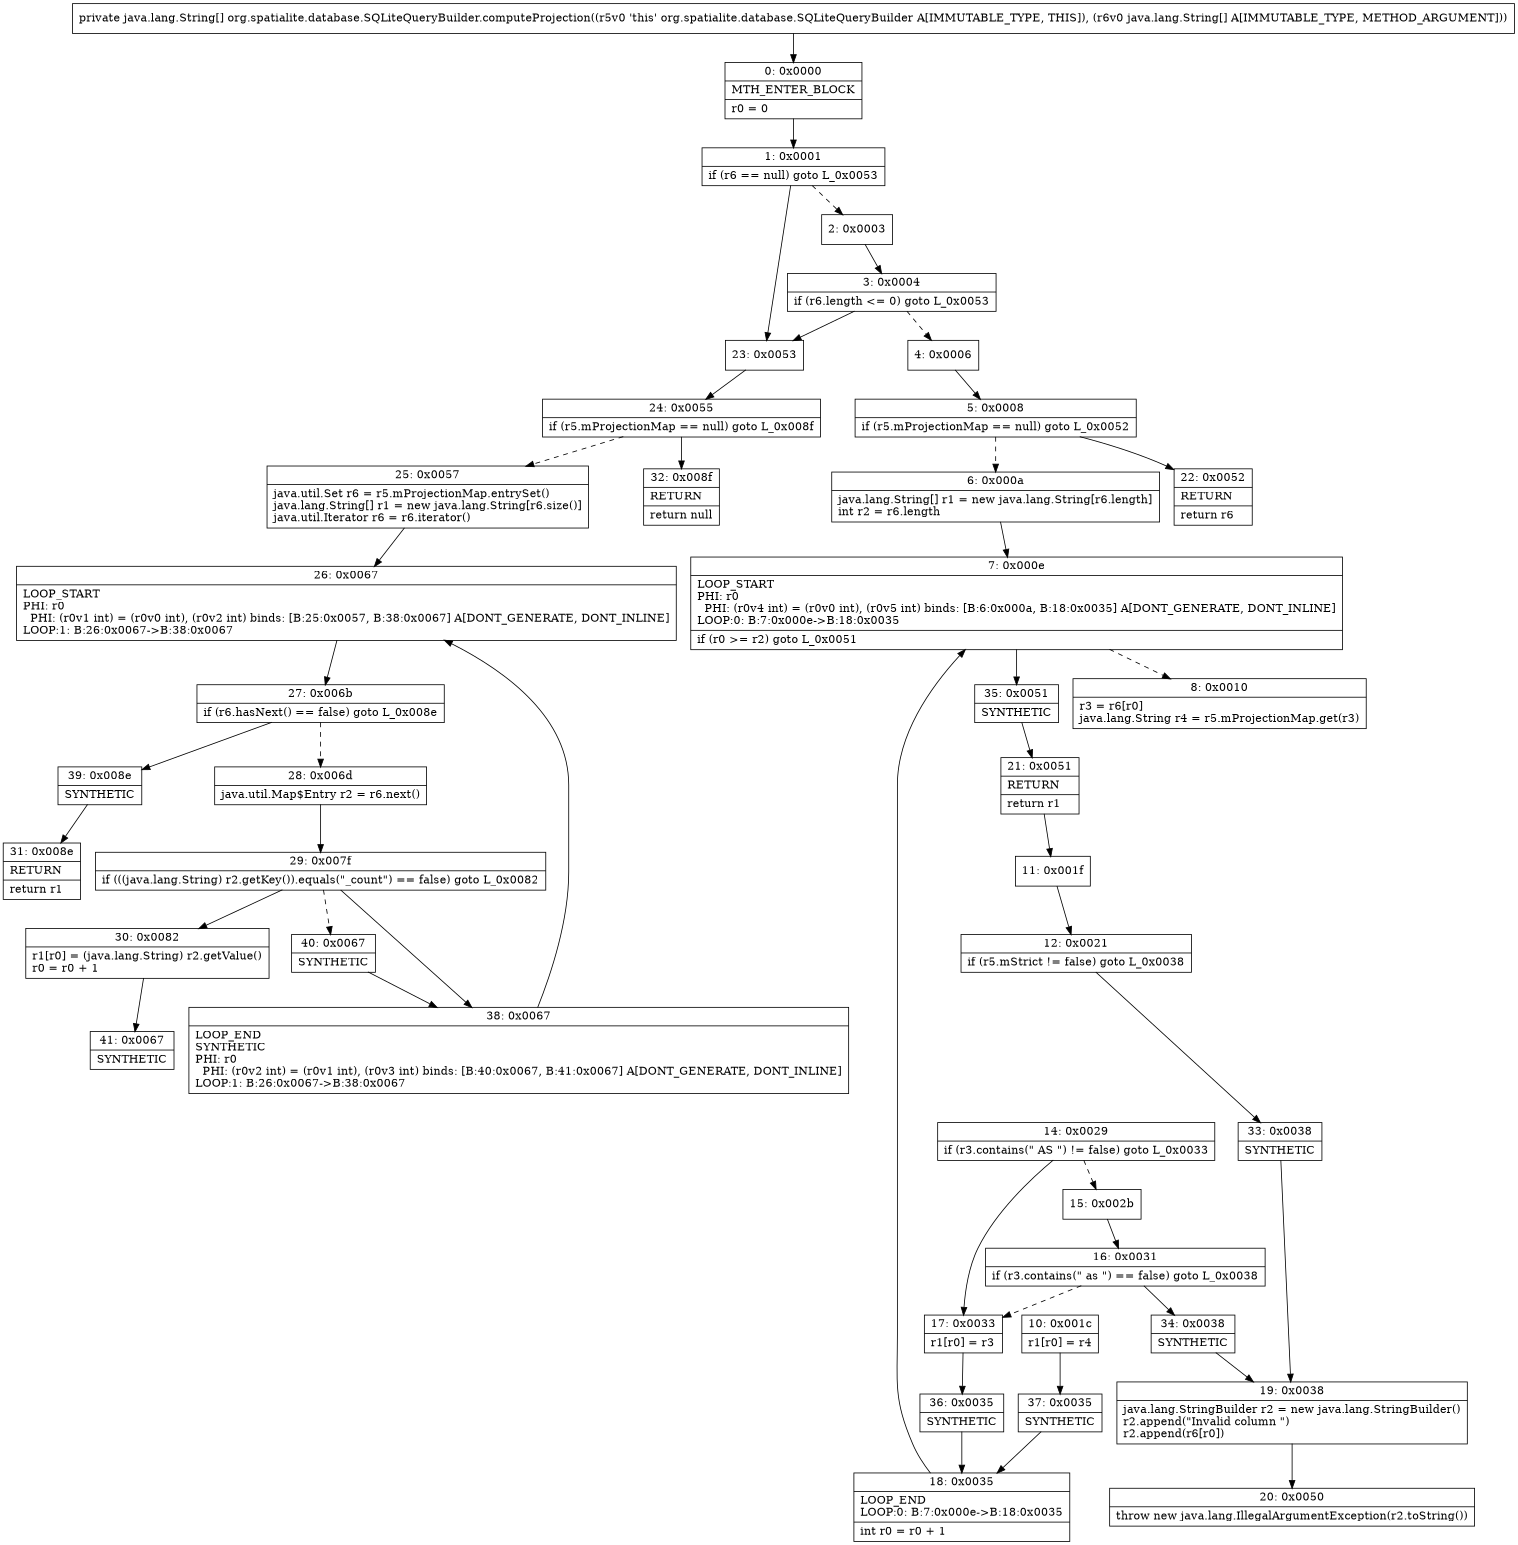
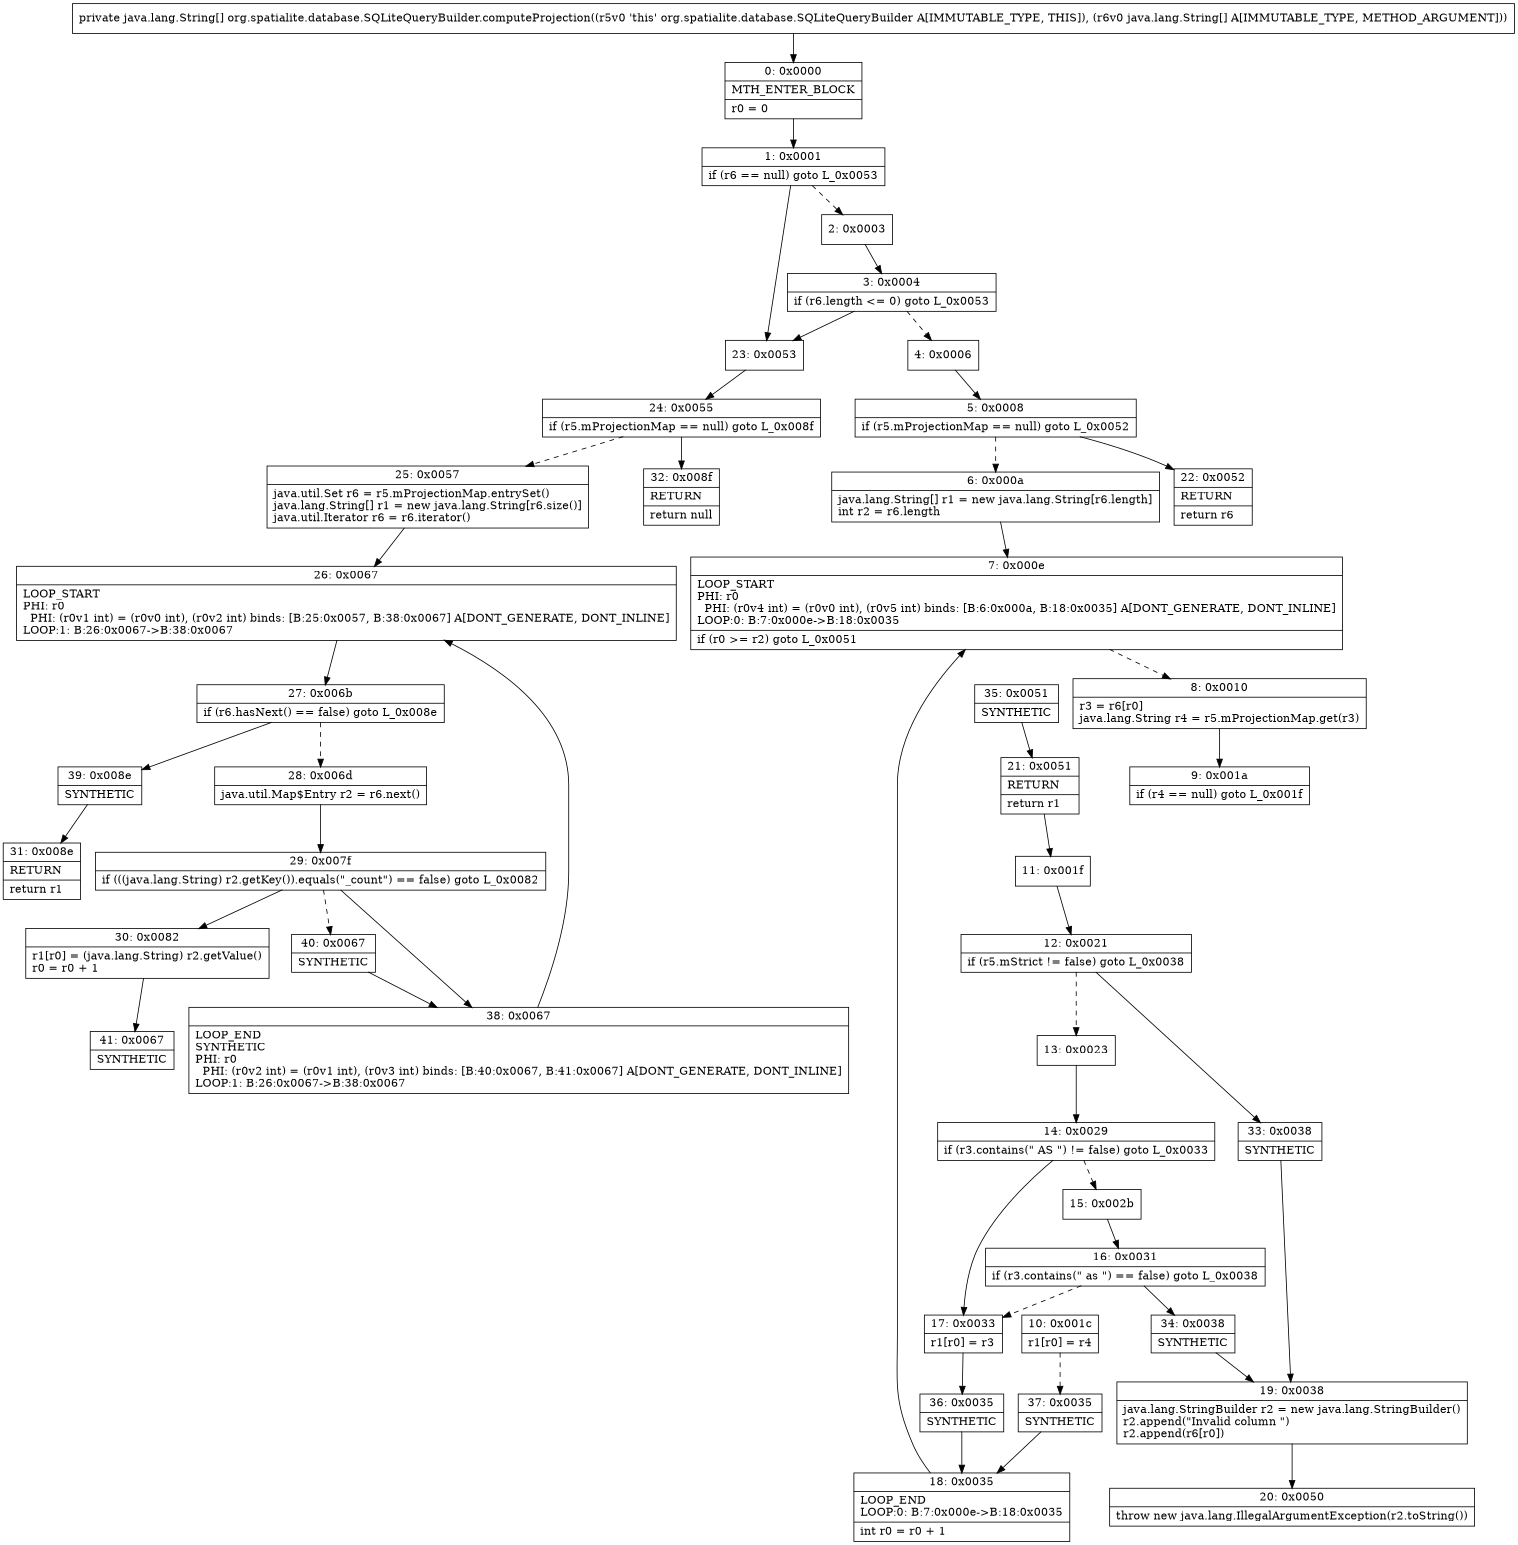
edge "7: 0x000e" -> "35: 0x0051": removed
node "9: 0x001a": added
node "13: 0x0023": added
edge "10: 0x001c" -> "37: 0x0035": style solid -> dashed
